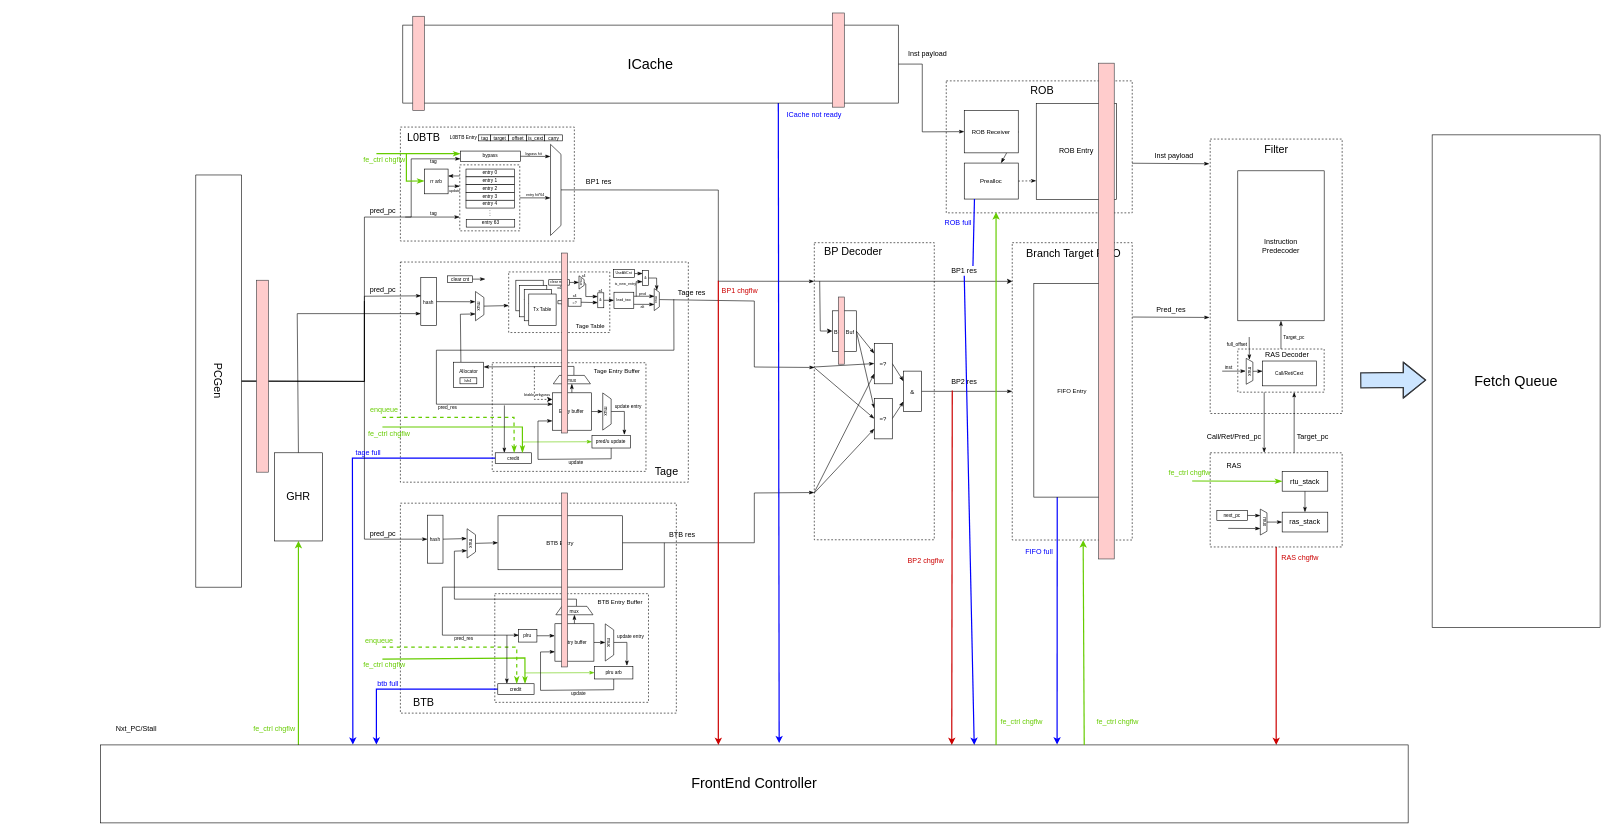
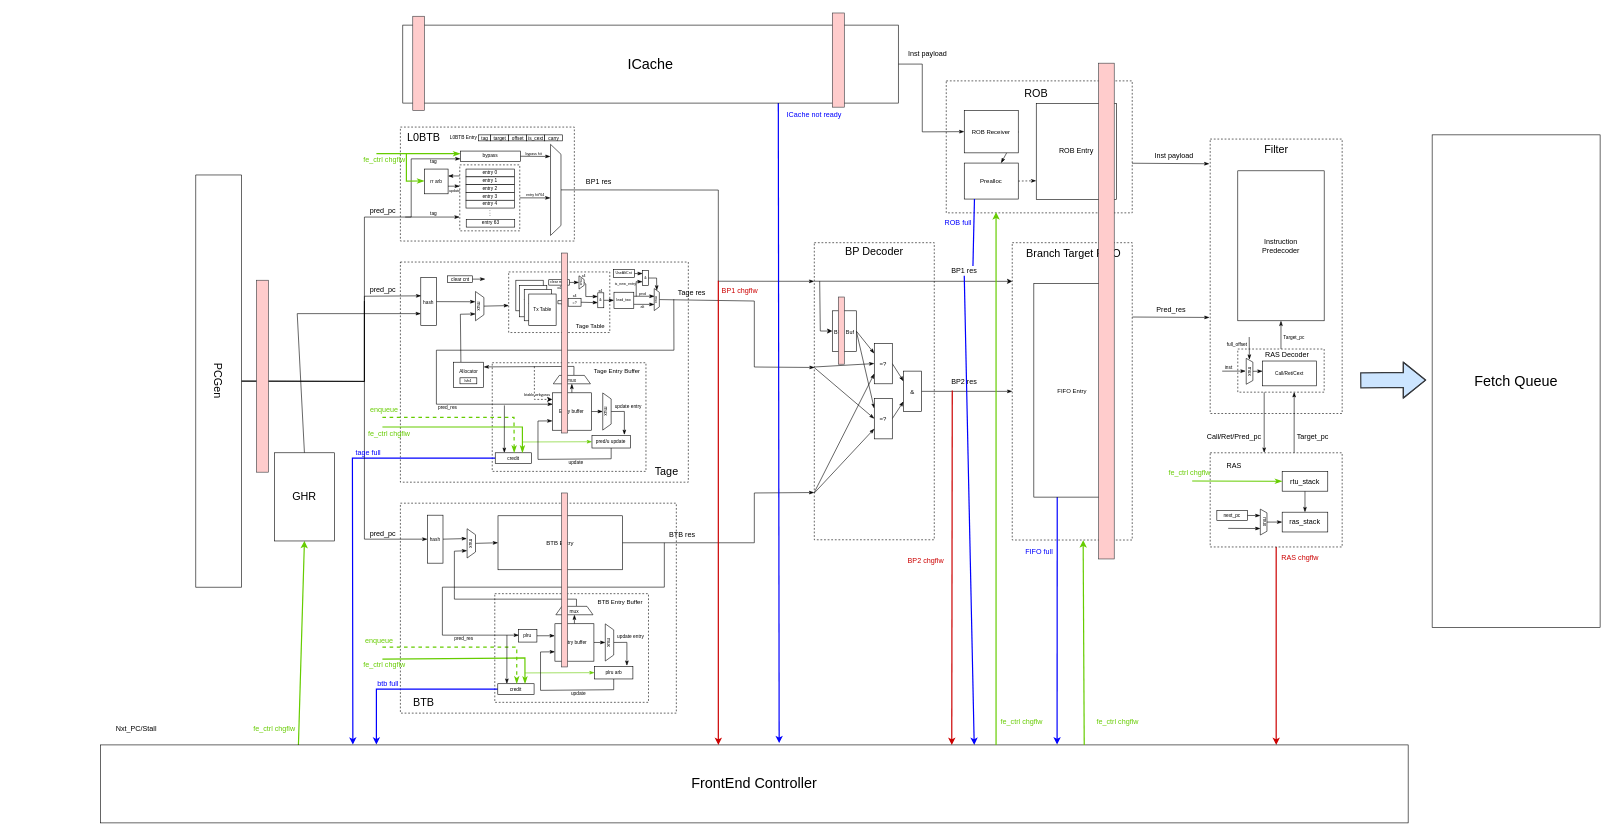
node "ROB": moved (1043, 90) -> (1037, 93)
node "BP Decoder": moved (854, 252) -> (875, 252)
node "GHR": size 48x88 -> 60x88
